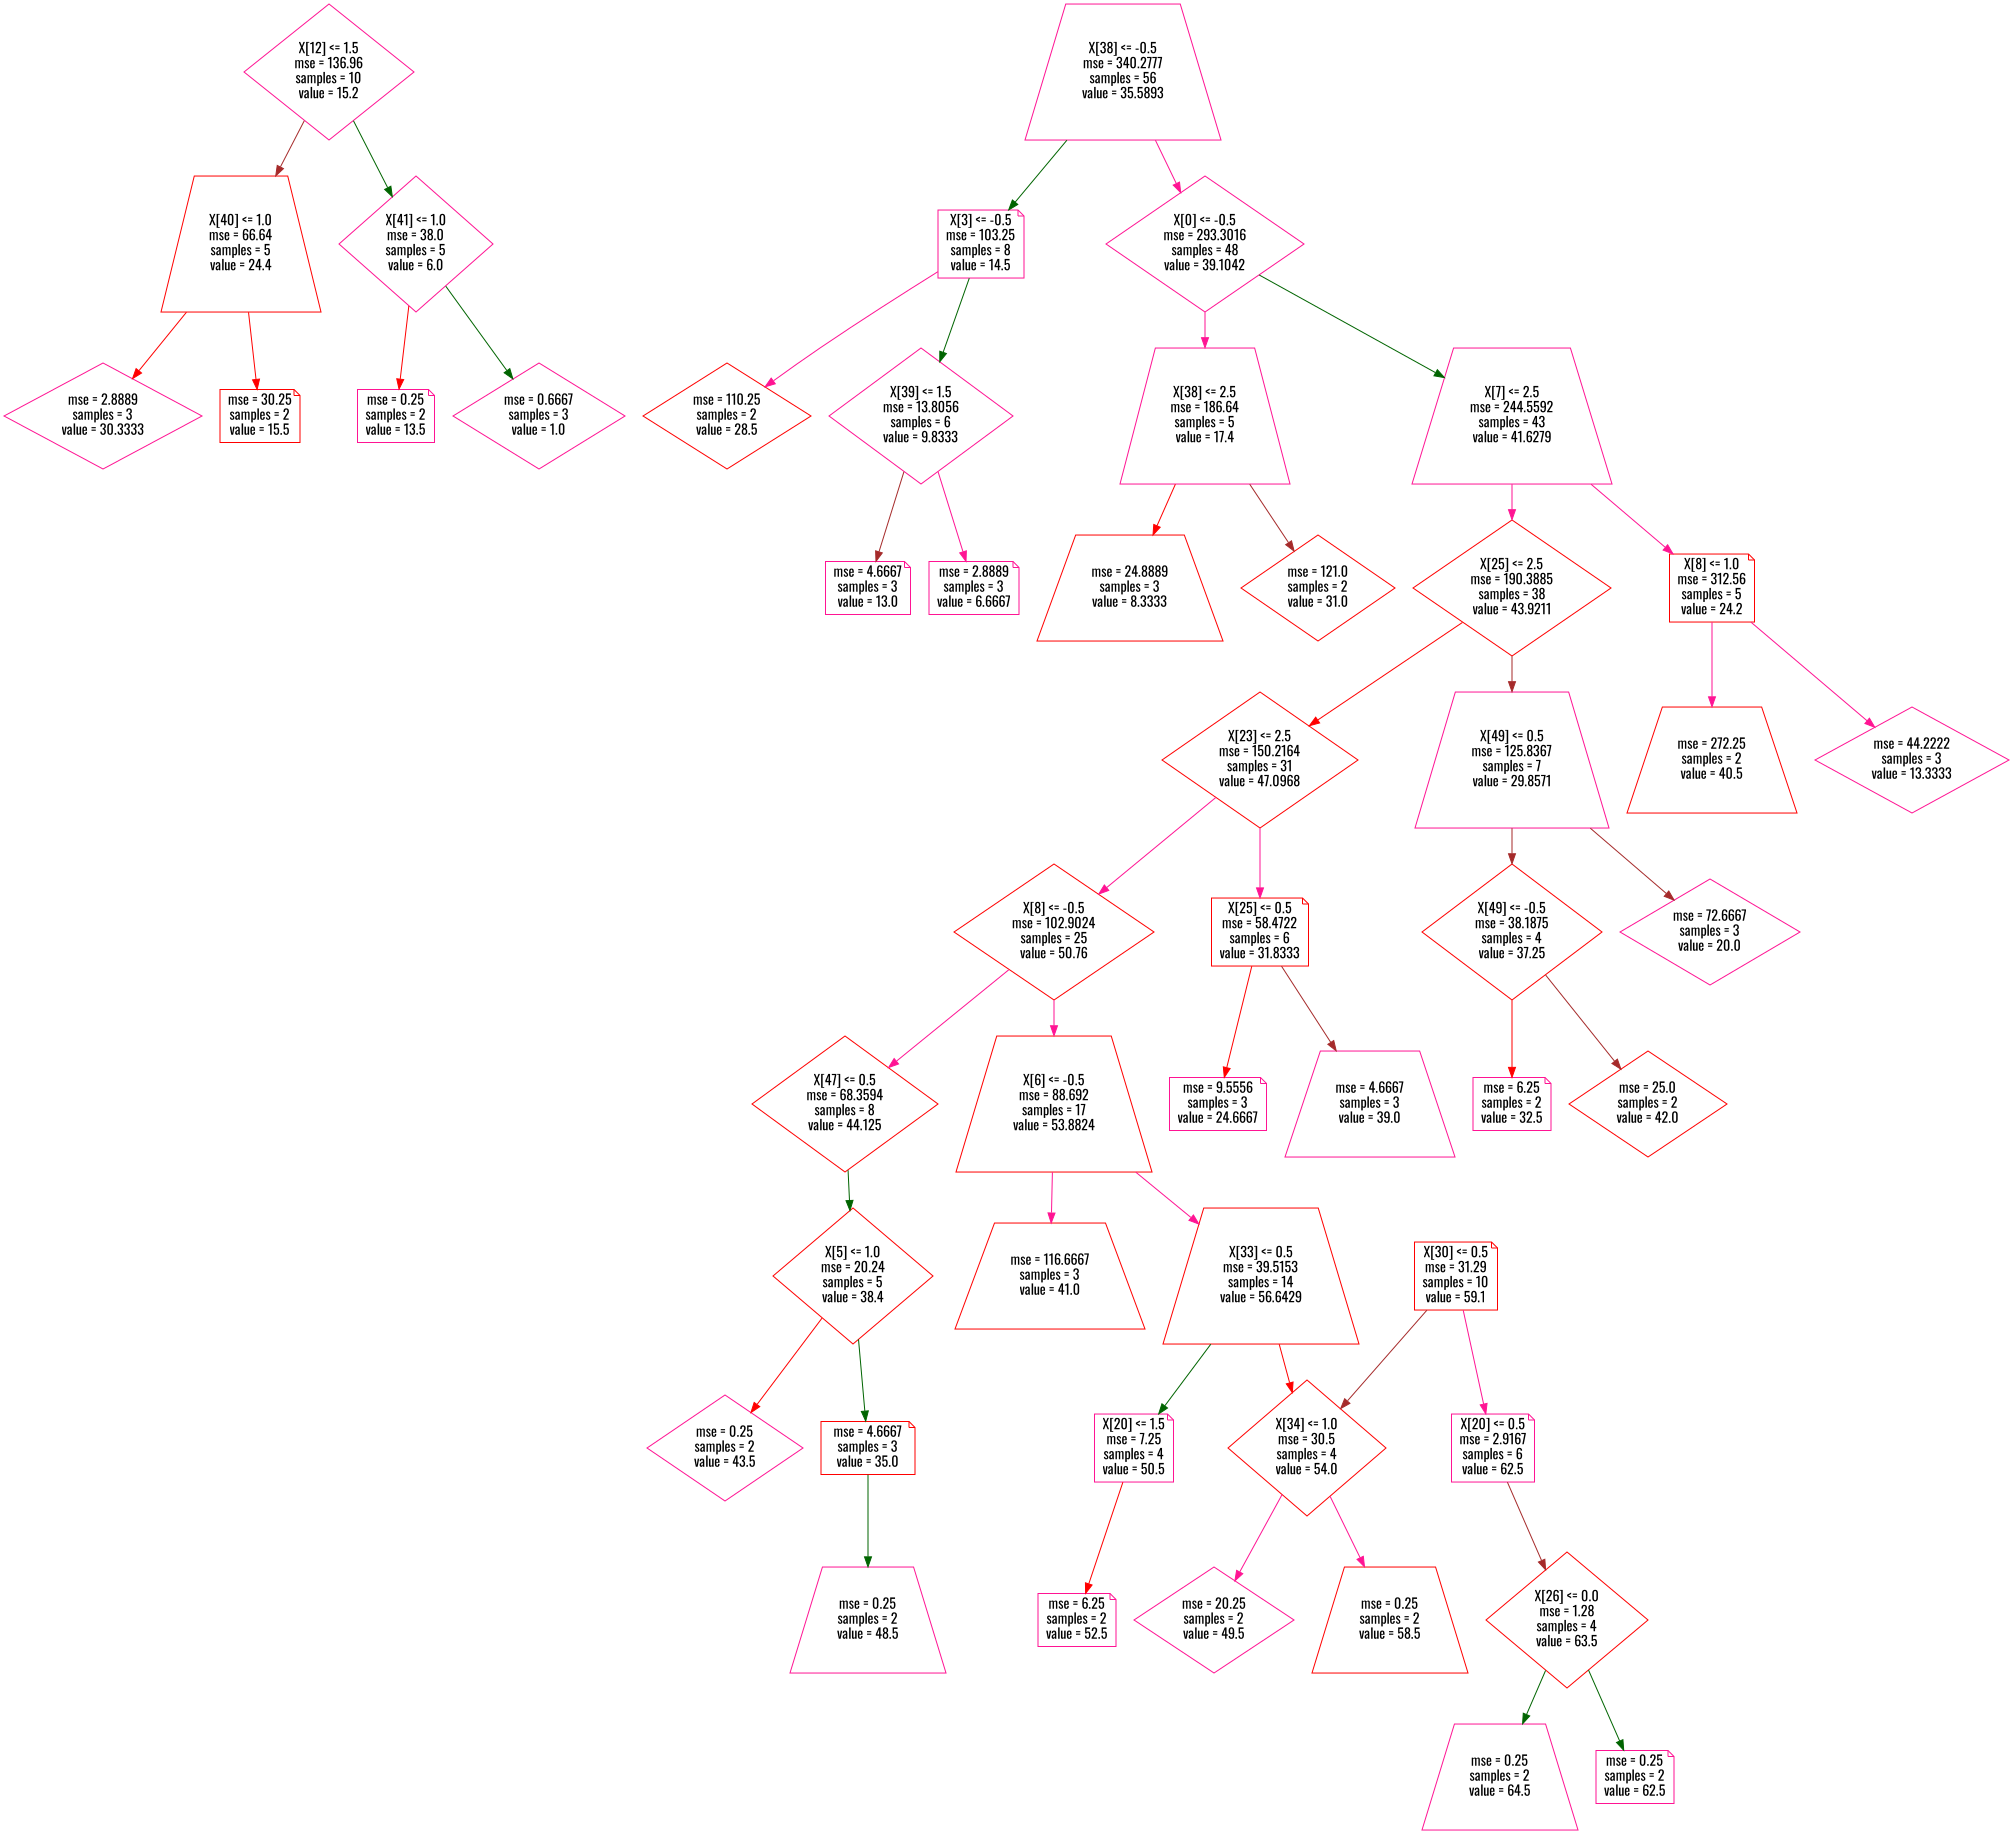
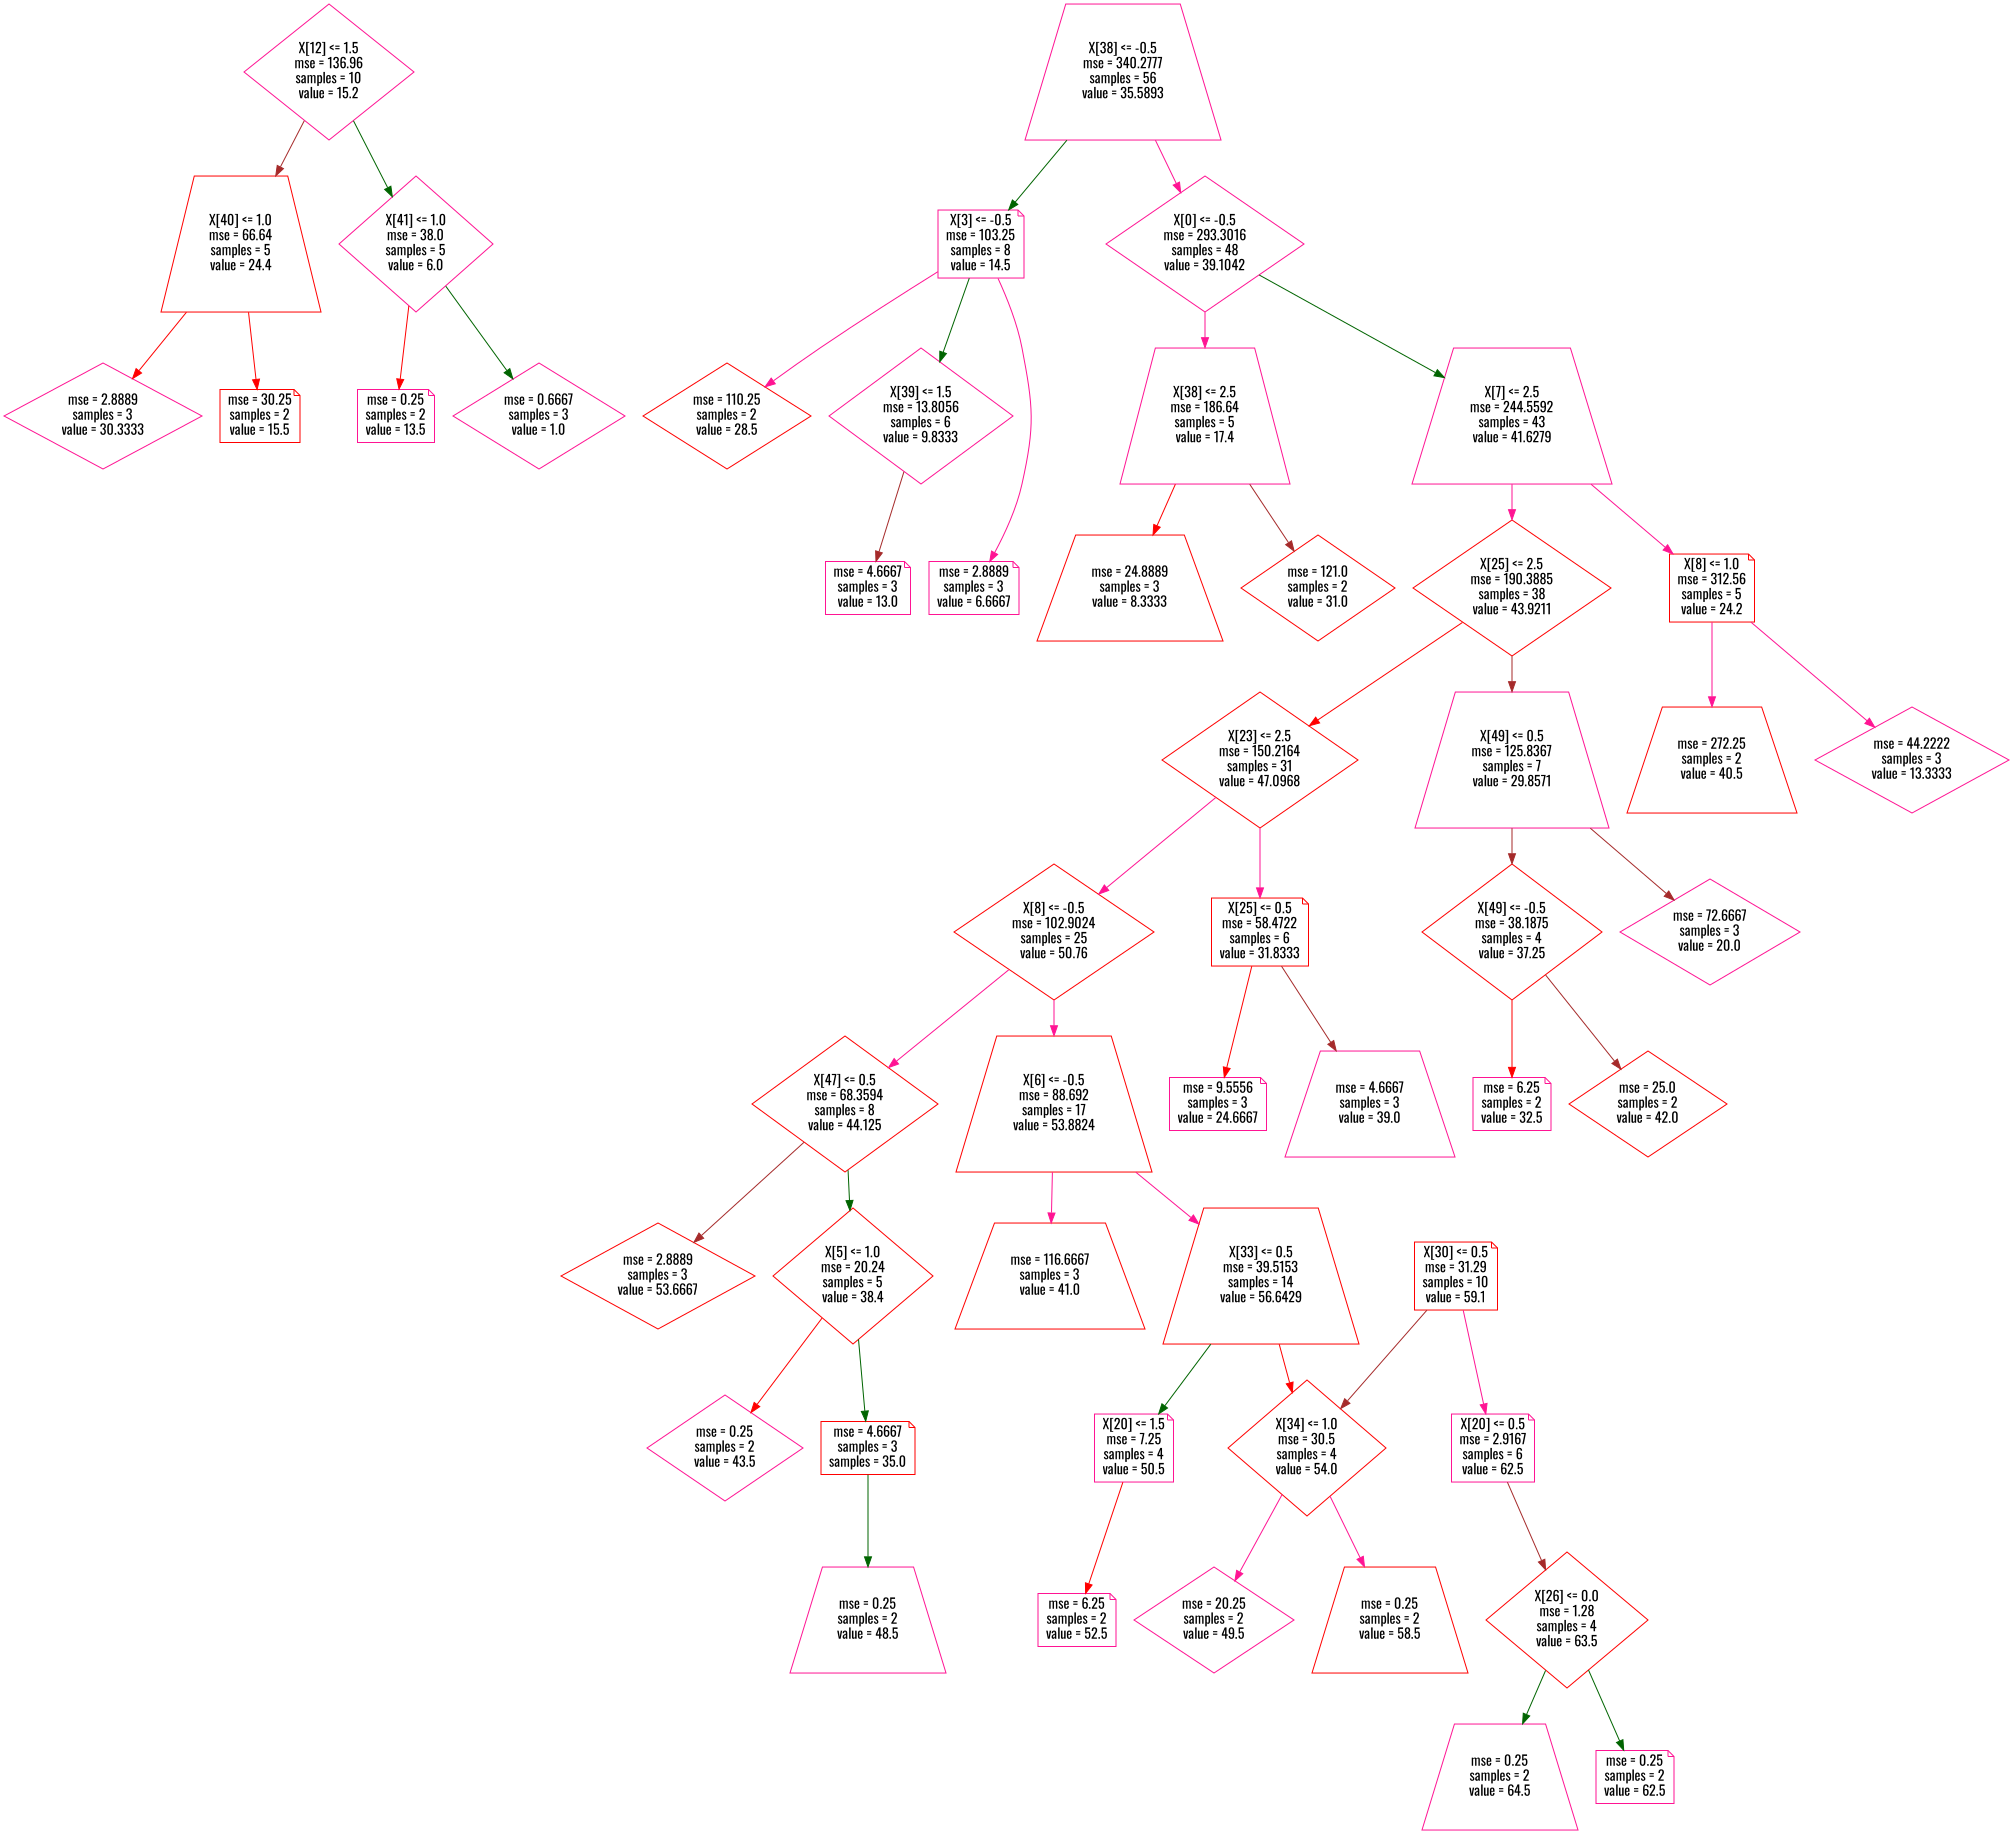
edge "X[39] <= 1.5 mse = 13.8056 samples = 6 value = 9.8333" -> "mse = 2.8889 samples = 3 value = 6.6667": now "X[3] <= -0.5 mse = 103.25 samples = 8 value = 14.5" -> "mse = 2.8889 samples = 3 value = 6.6667"
node "mse = 2.8889 samples = 3 value = 53.6667": added
node "mse = 4.6667 samples = 3 value = 35.0": label "mse = 4.6667 samples = 3 value = 35.0" -> "mse = 4.6667 samples = 3 samples = 35.0"
